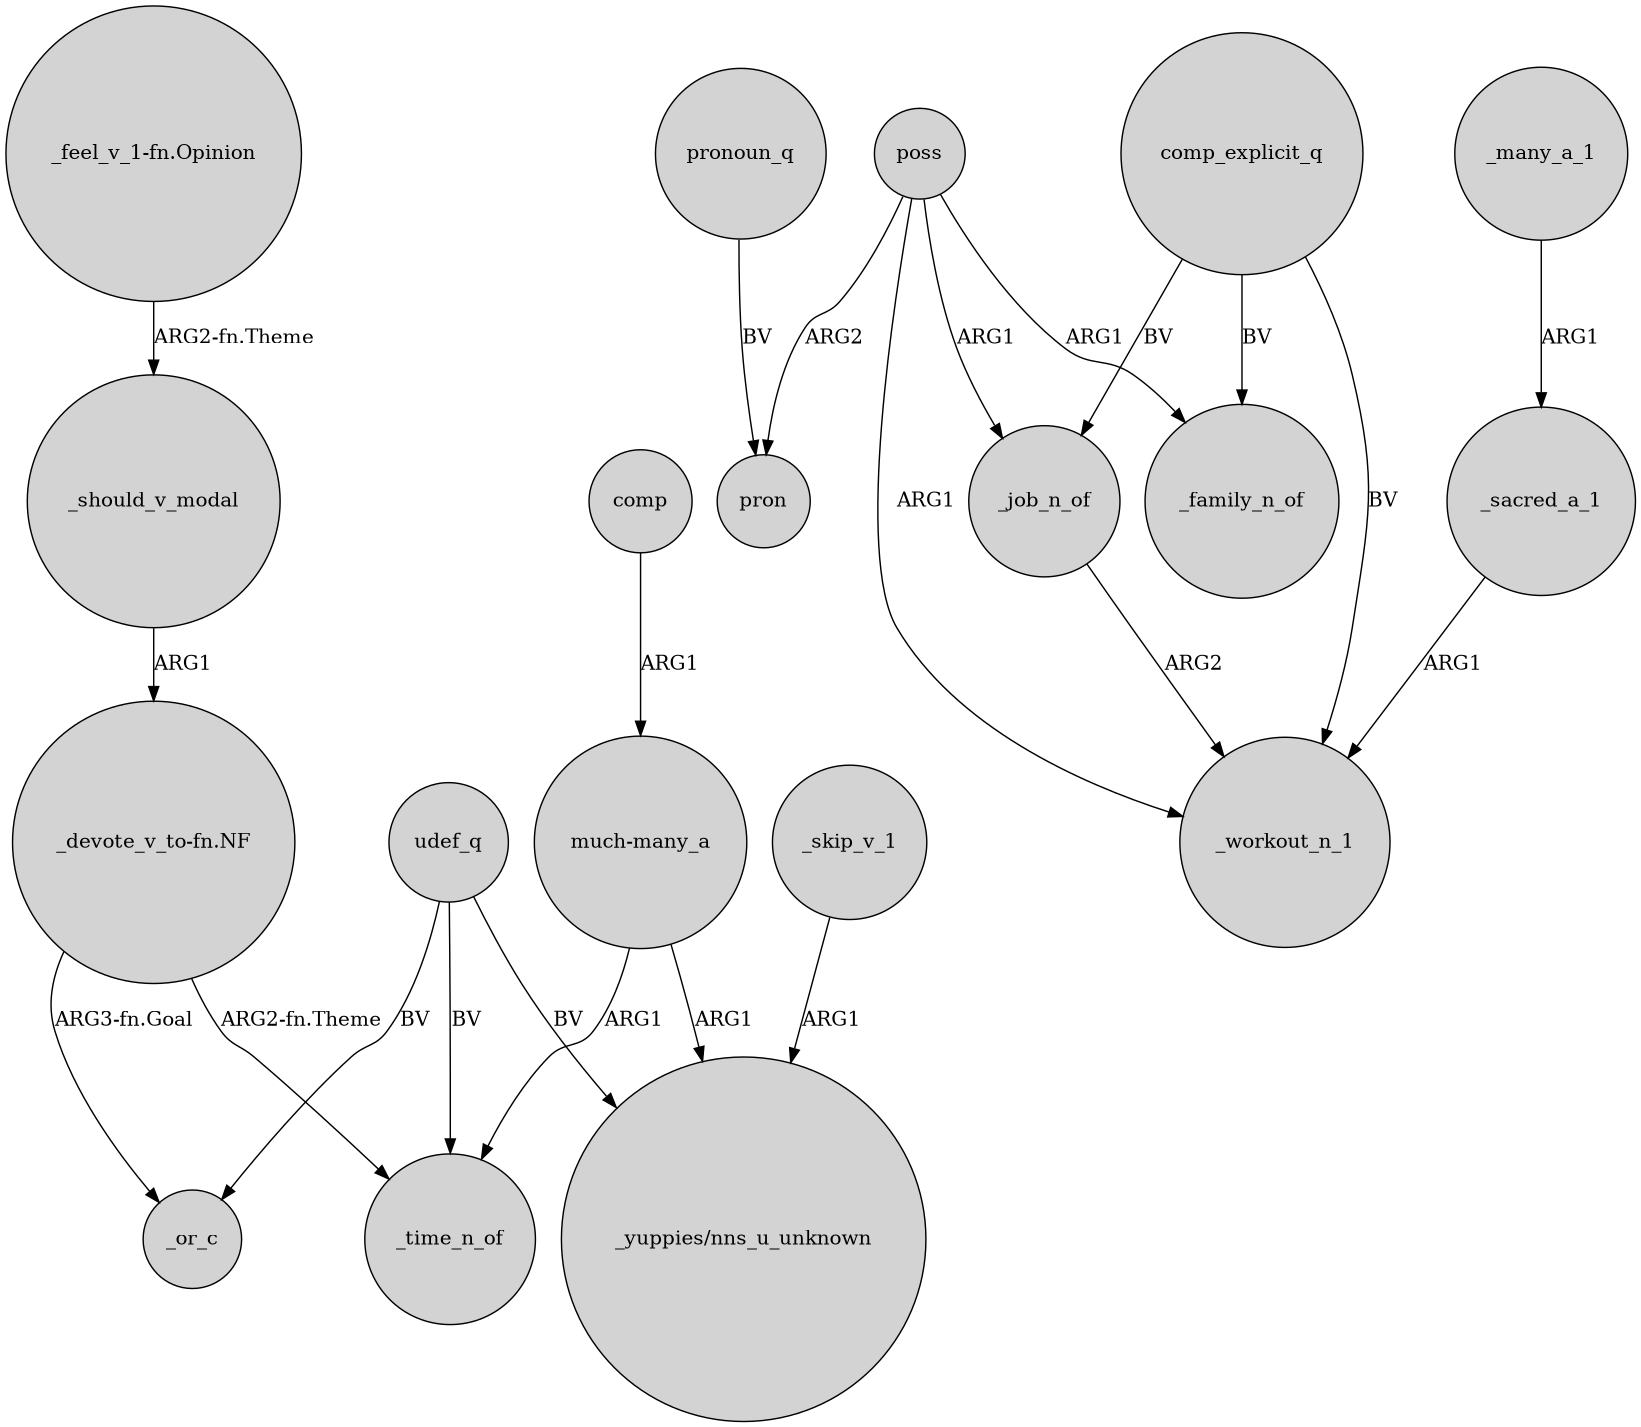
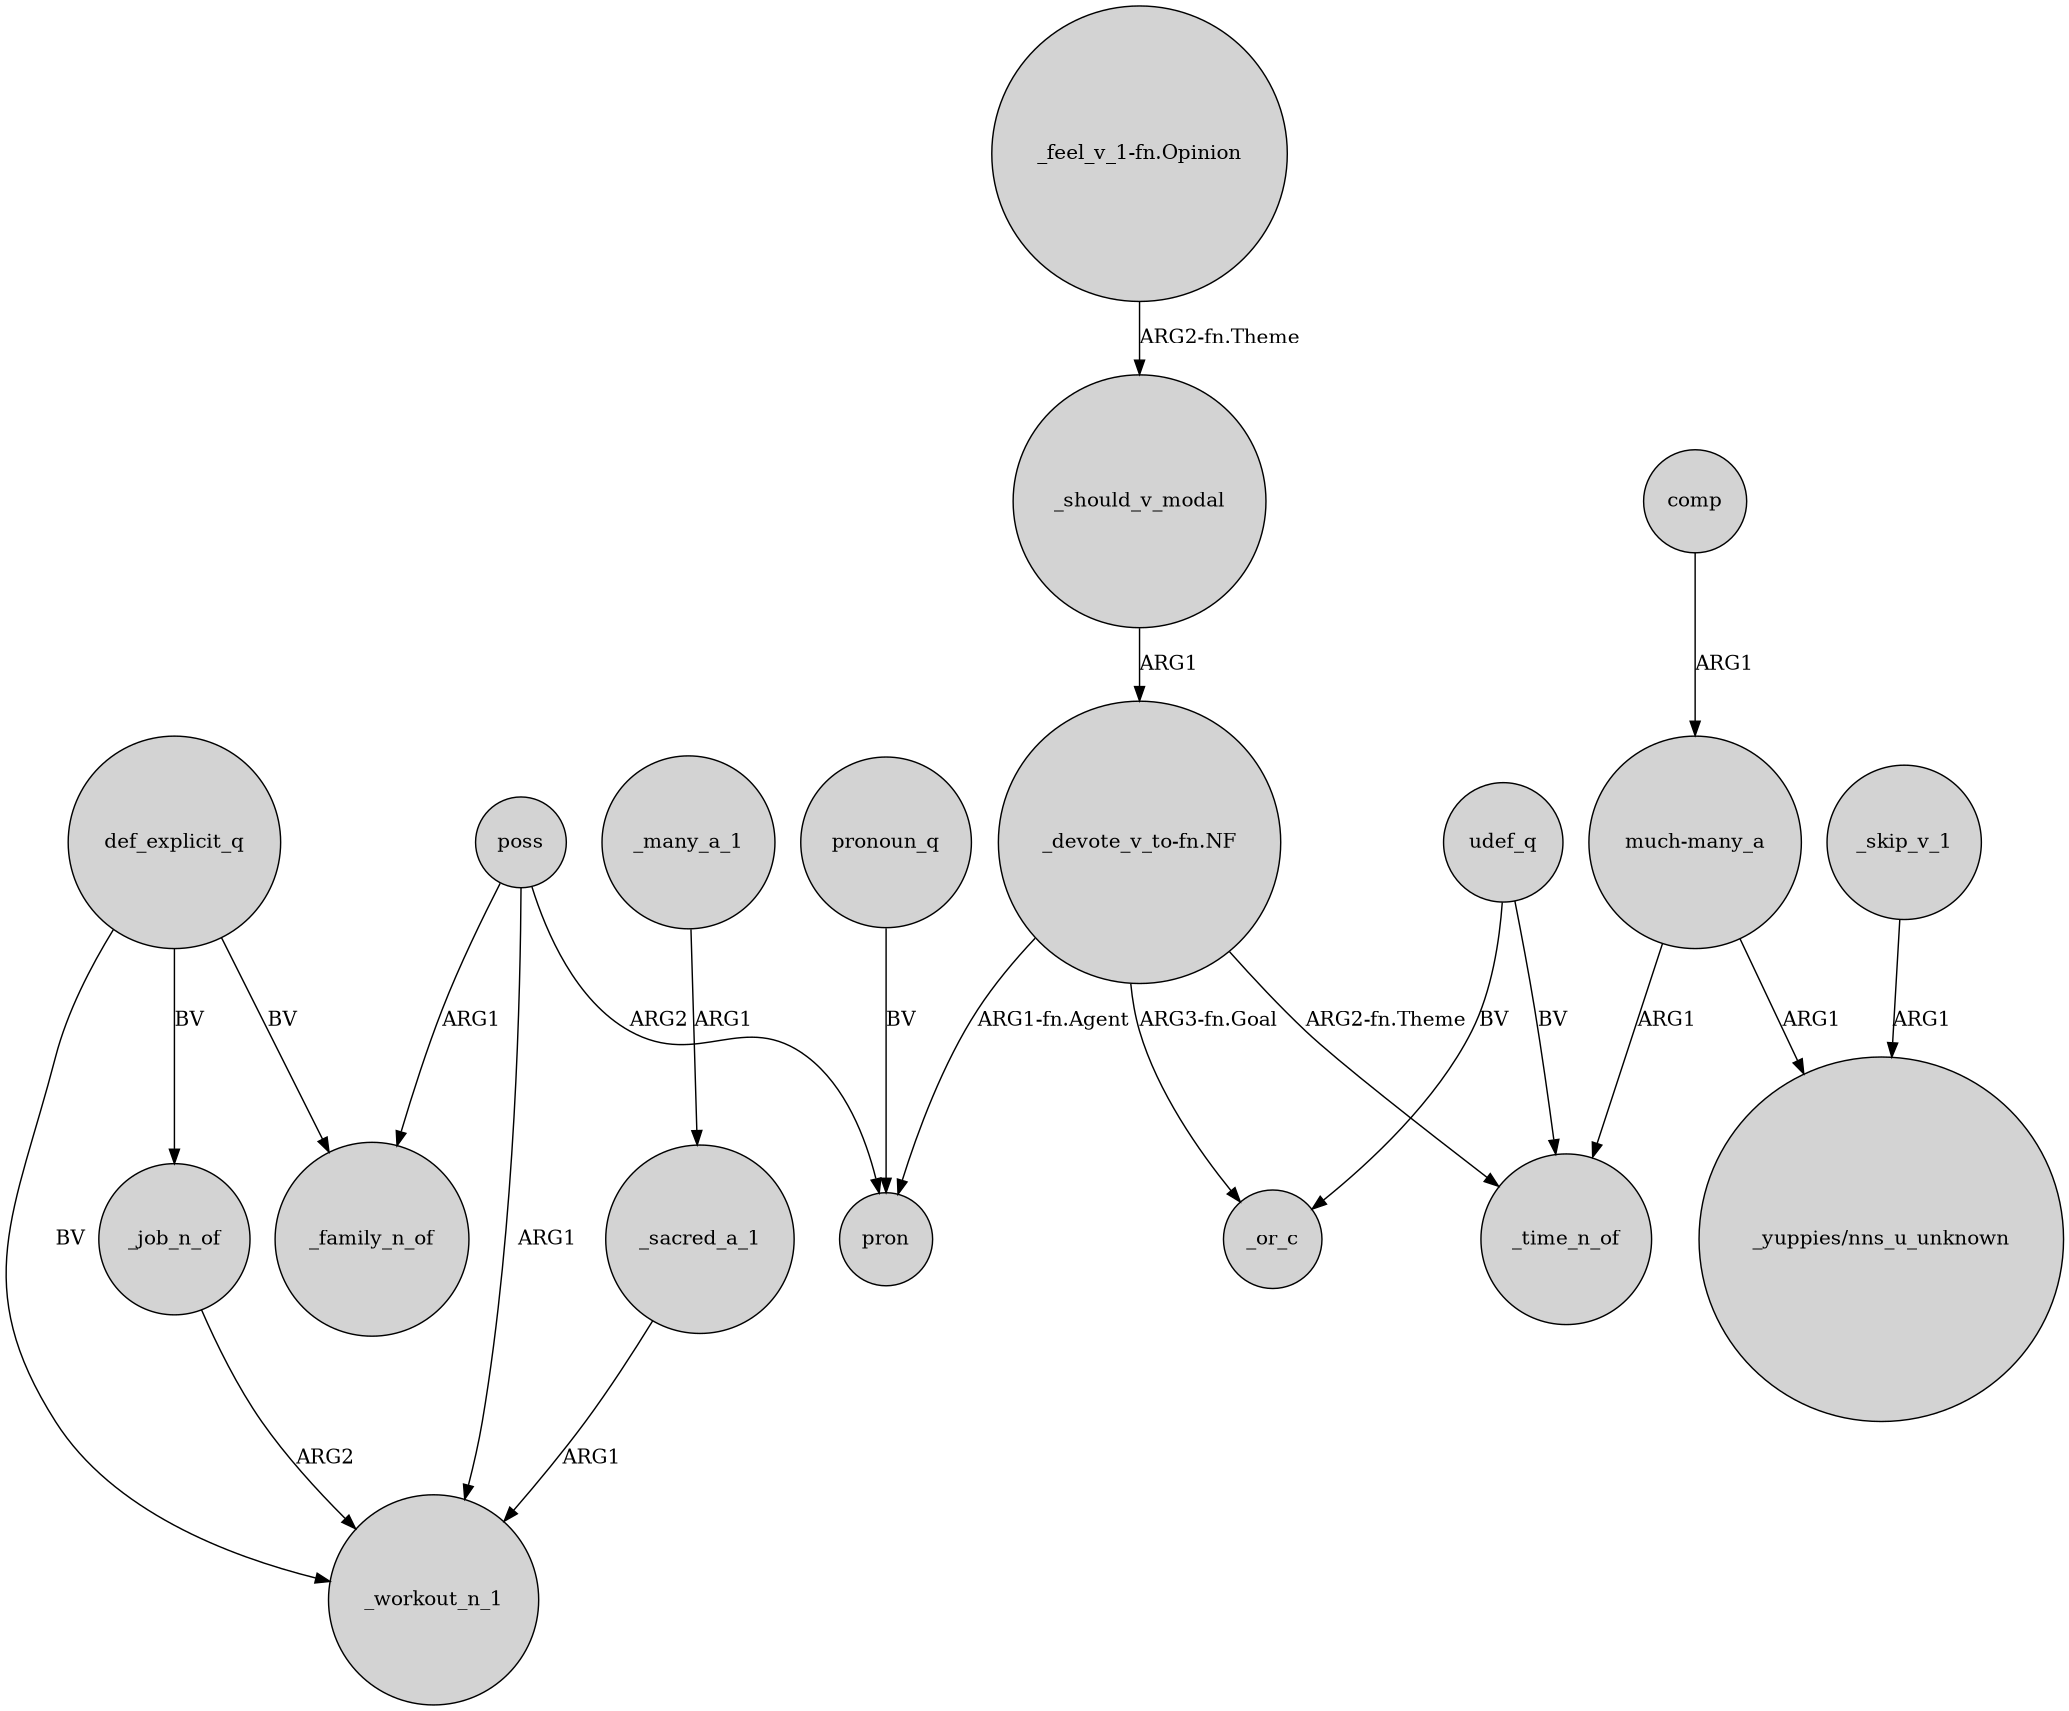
node "comp_explicit_q": label "comp_explicit_q" -> "def_explicit_q"
edge "poss" -> "_job_n_of": removed, label "ARG1"
edge "udef_q" -> "_yuppies/nns_u_unknown": removed, label "BV"
edge "_devote_v_to-fn.NF" -> "pron": added, label "ARG1-fn.Agent"
